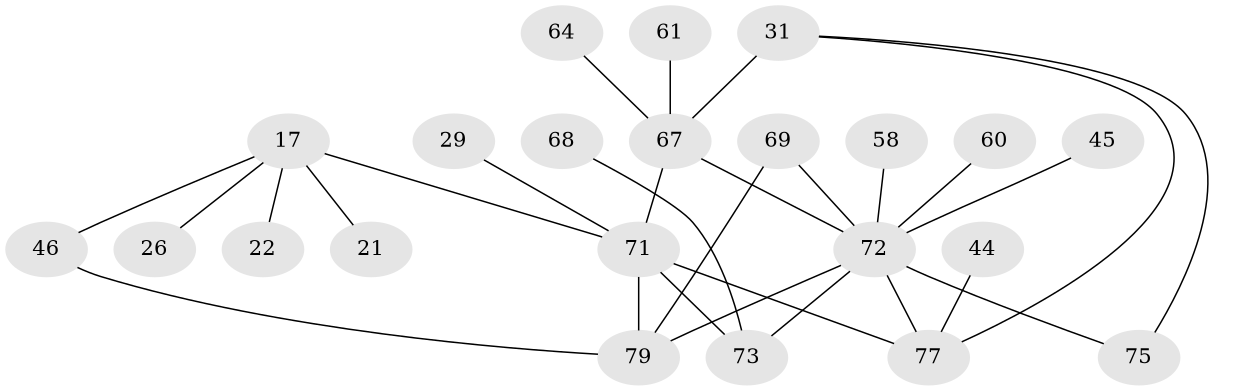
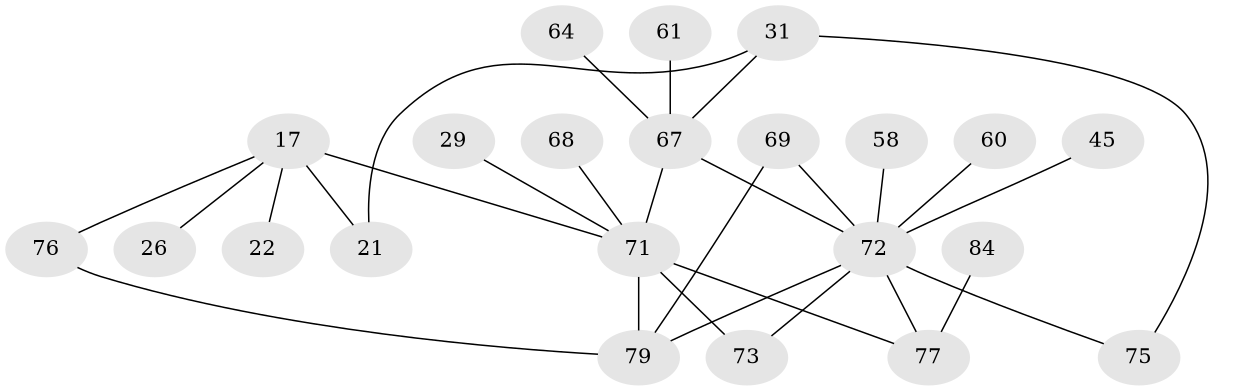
edge "31" -- "77": now "31" -- "21"
edge "68" -- "73": now "68" -- "71"
node "46": label "46" -> "76"
node "44": label "44" -> "84"
